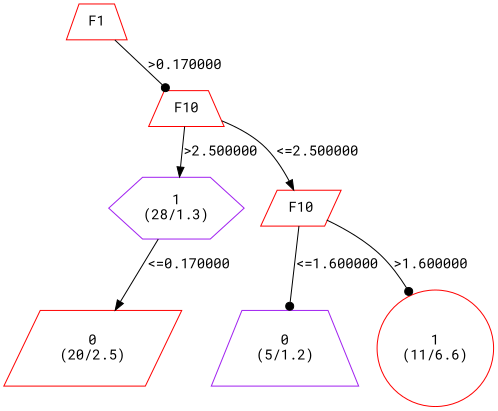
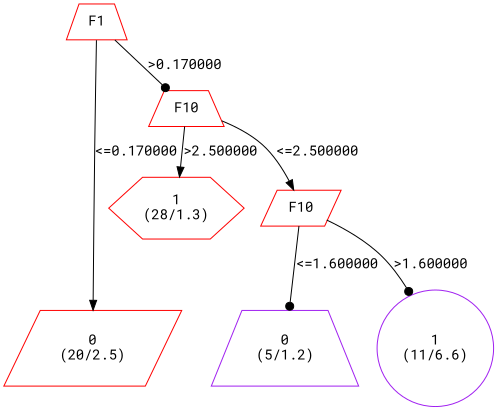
node "1 (28/1.3)": color purple -> red
edge "1 (28/1.3)" -> "0 (20/2.5)": now "F1" -> "0 (20/2.5)"
node "1 (11/6.6)": color red -> purple
